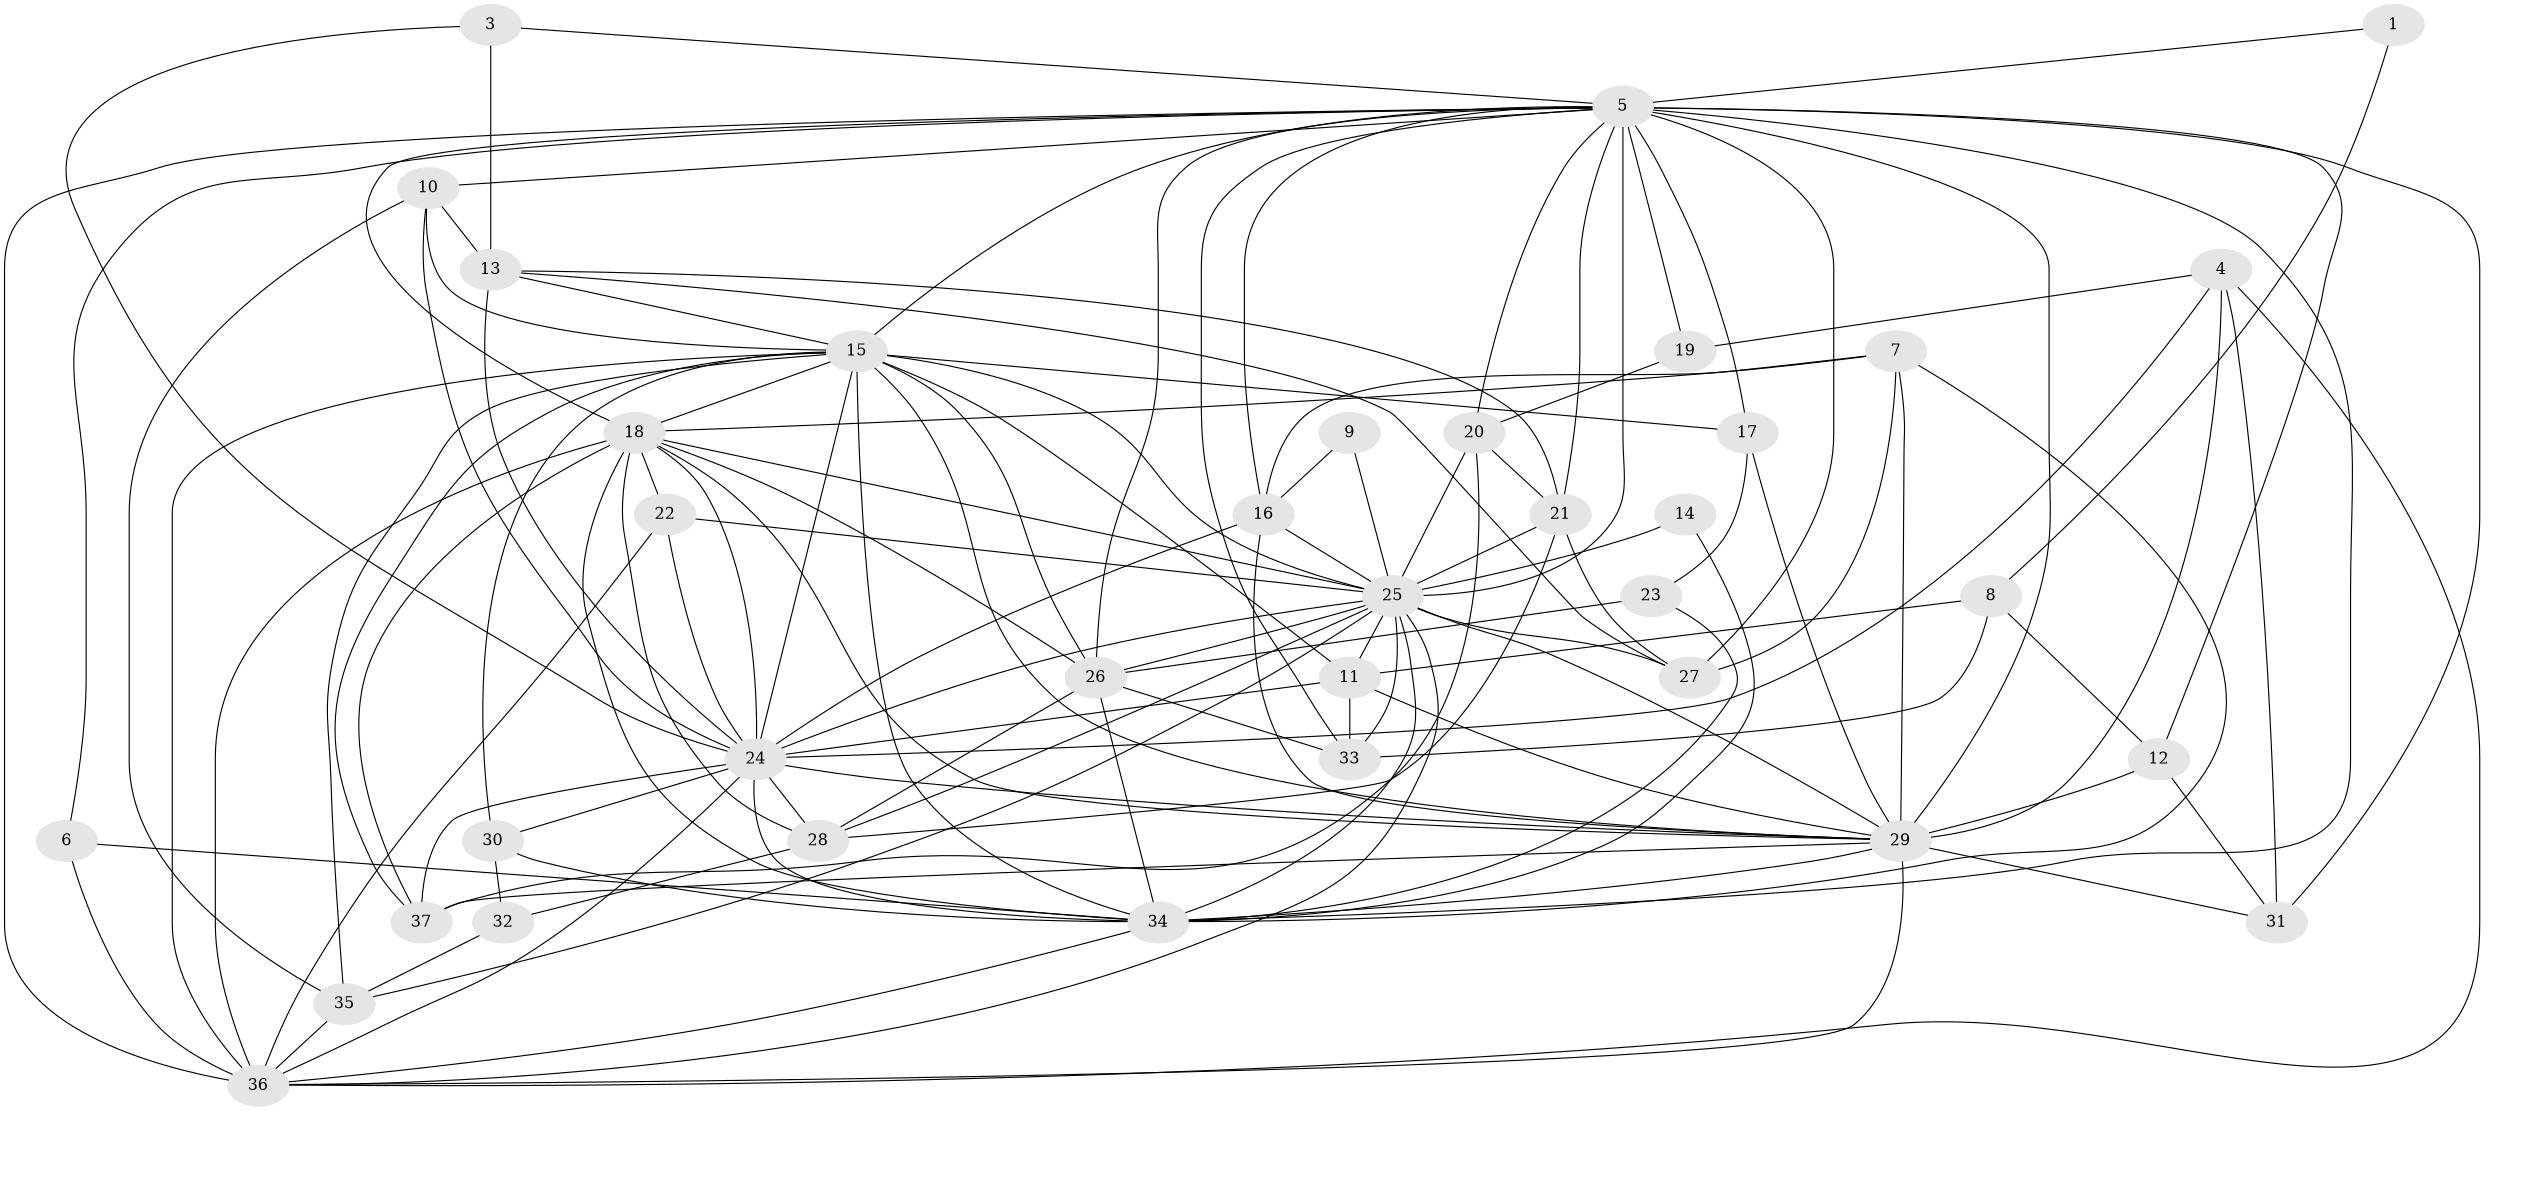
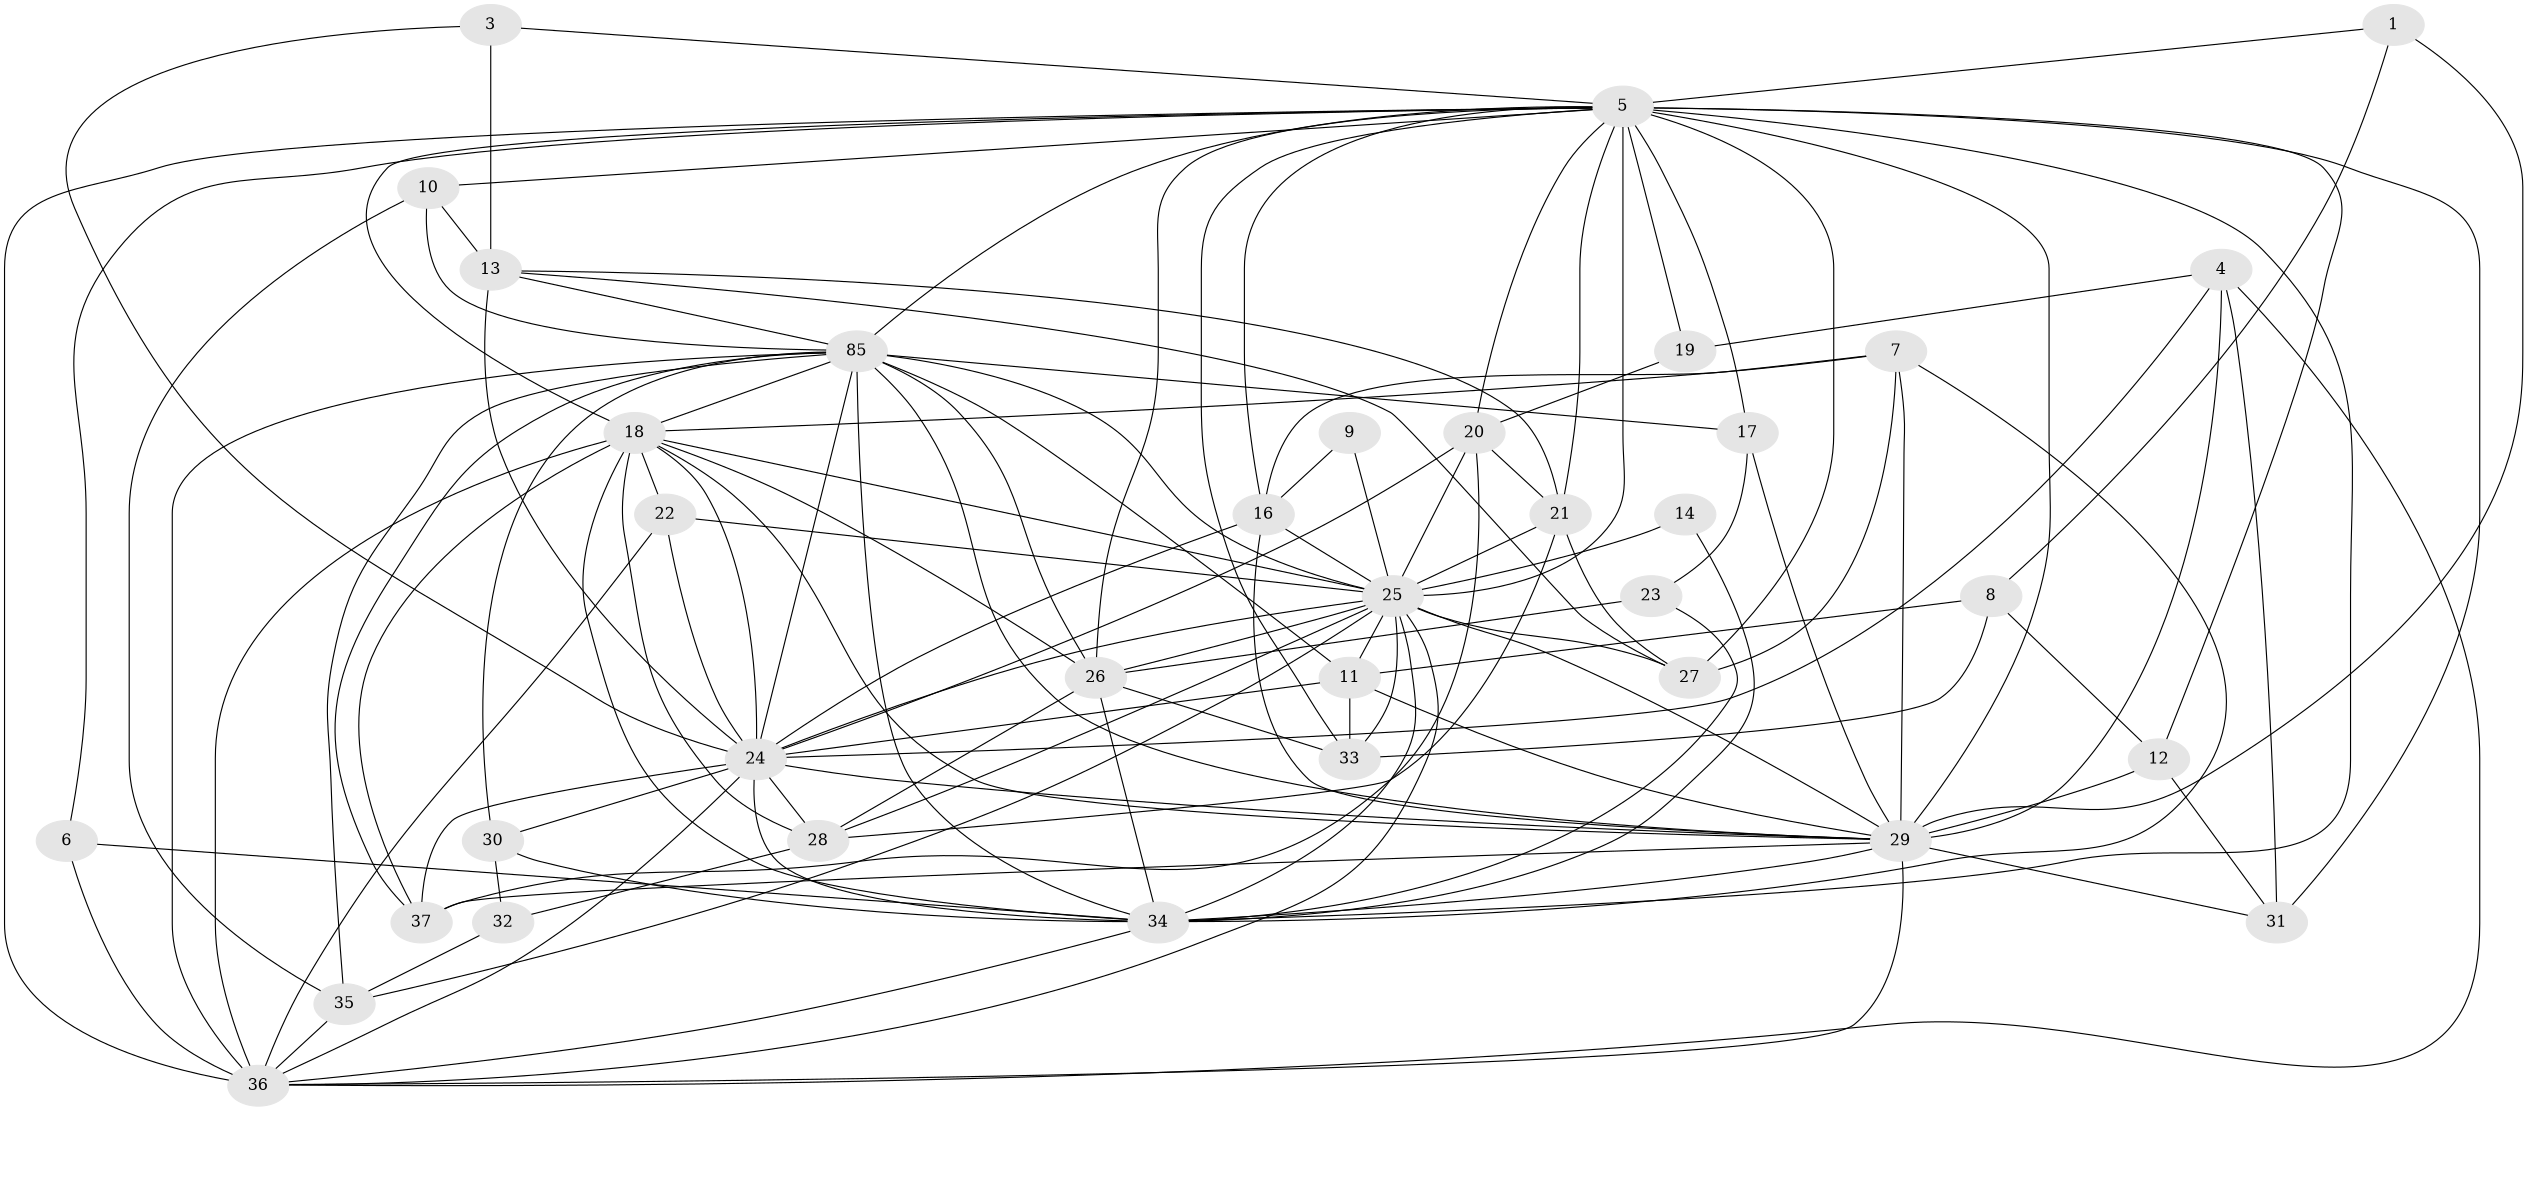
node "15": label "15" -> "85"
edge "10" -- "24": now "20" -- "24"
edge "1" -- "29": added
